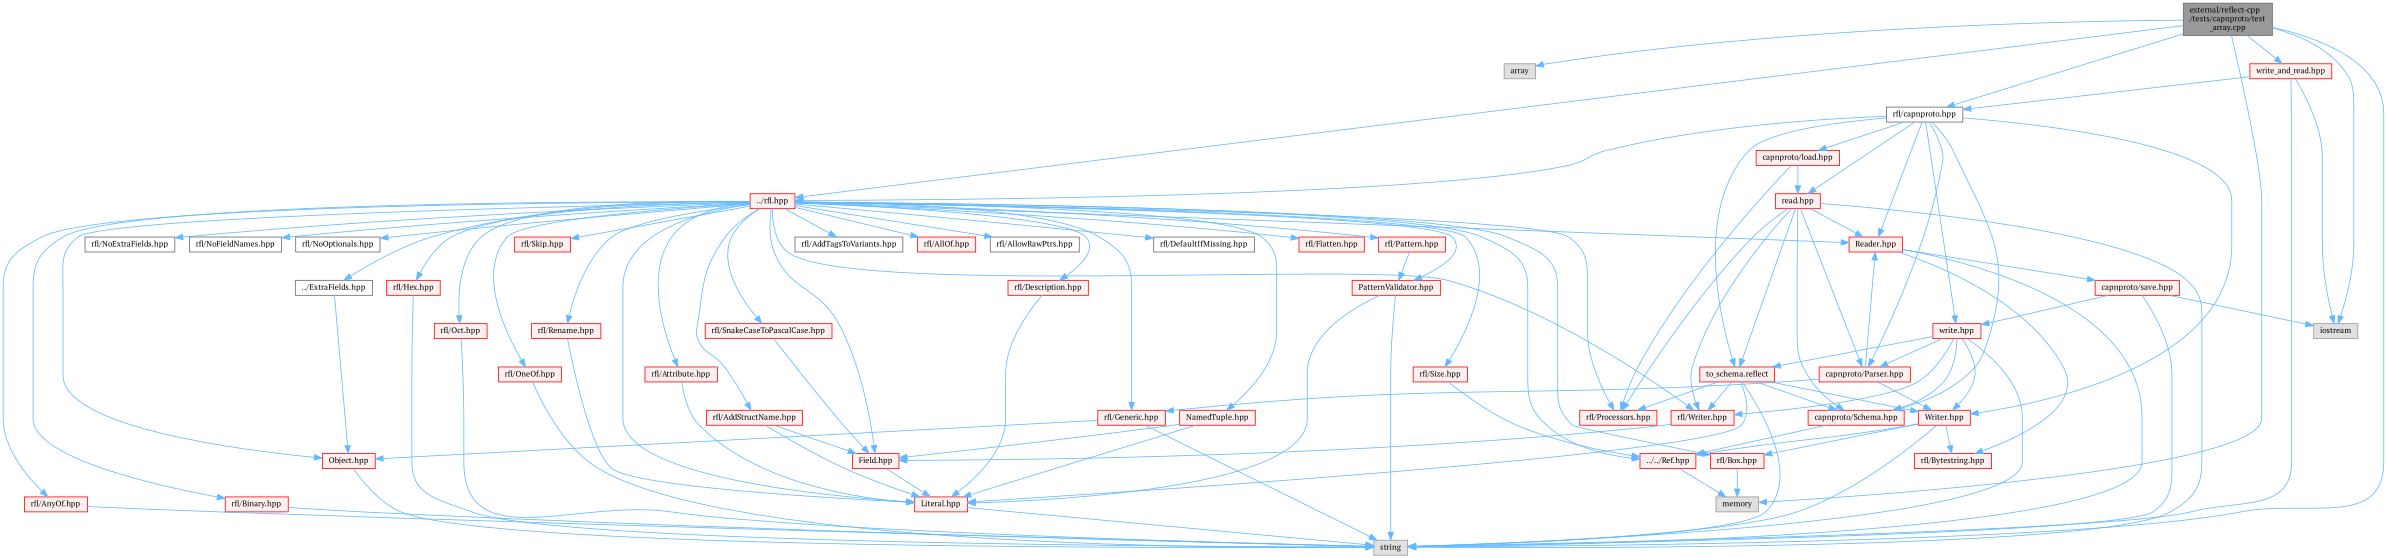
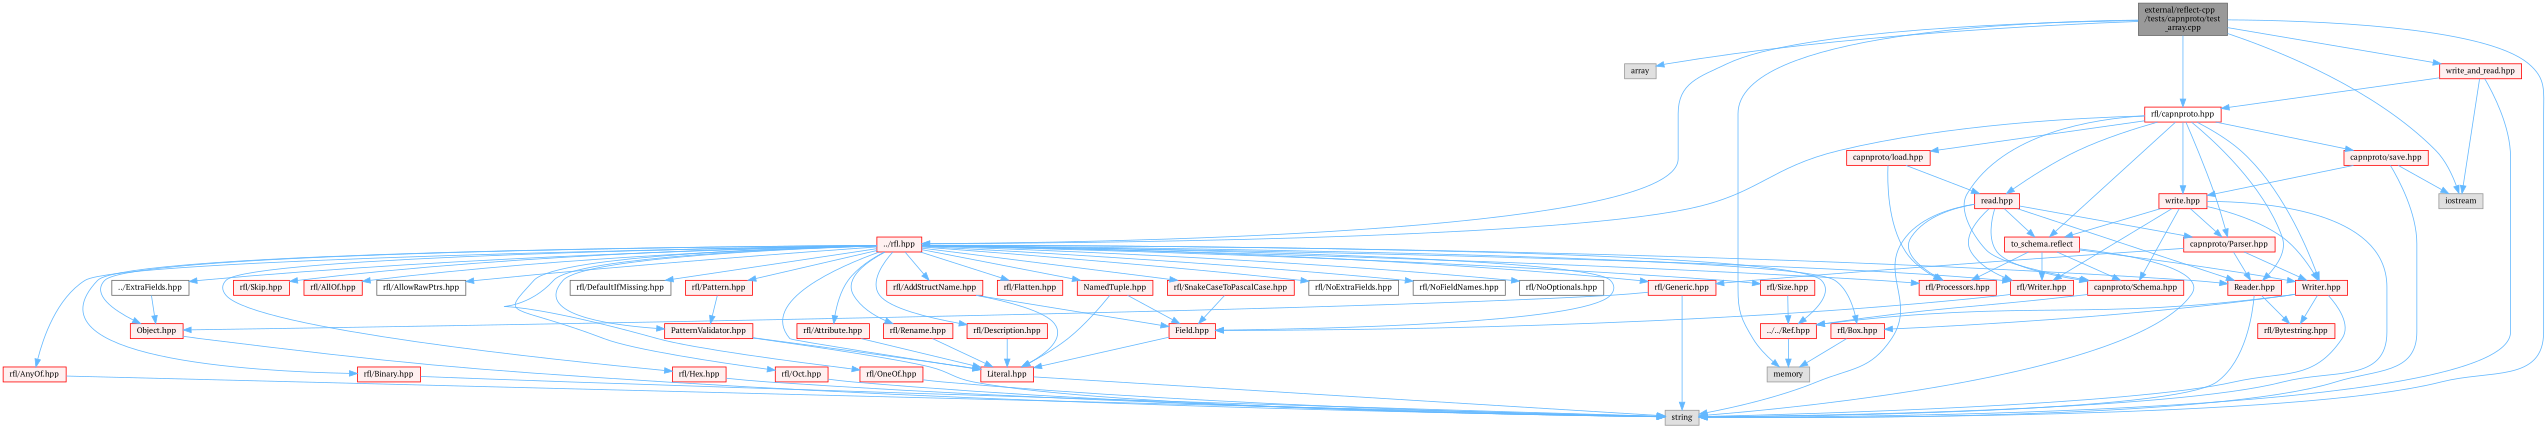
node "rfl/capnproto.hpp": color grey40 -> red
node "rfl/AddTagsToVariants.hpp": removed
edge "Reader.hpp" -> "capnproto/save.hpp": now "rfl/capnproto.hpp" -> "capnproto/save.hpp"
edge "to_schema.reflect" -> "Literal.hpp": removed
